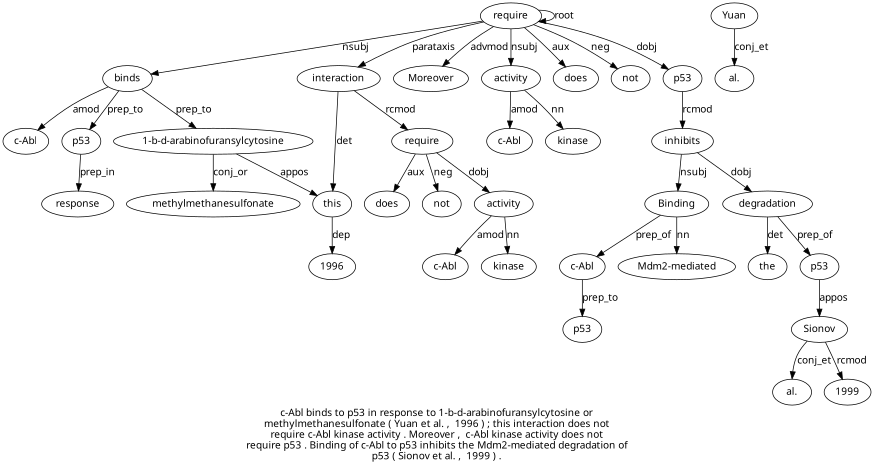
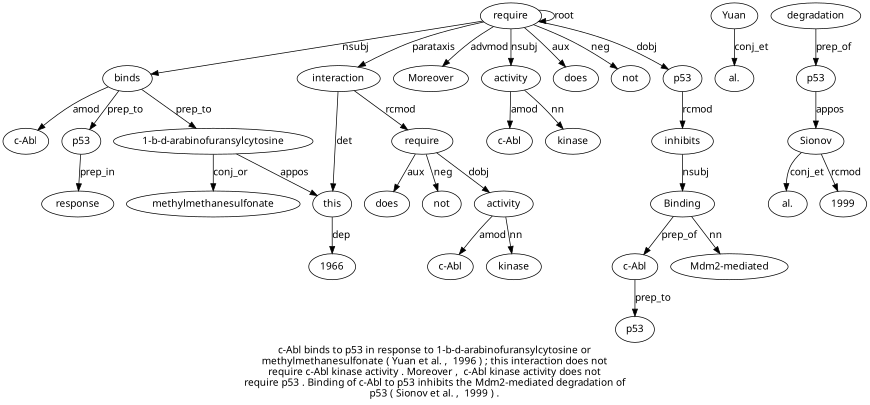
edge "inhibits" -> "degradation": removed, label "dobj"
node "1996": label "1996" -> "1966"
node "the": removed
